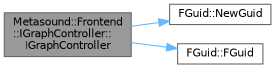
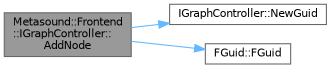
node "FGuid::NewGuid": label "FGuid::NewGuid" -> "IGraphController::NewGuid"
node "Metasound::Frontend ::IGraphController:: IGraphController": label "Metasound::Frontend ::IGraphController:: IGraphController" -> "Metasound::Frontend ::IGraphController:: AddNode"
